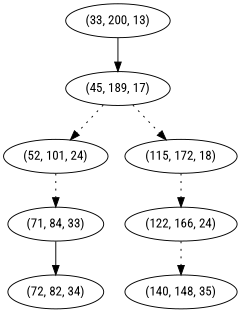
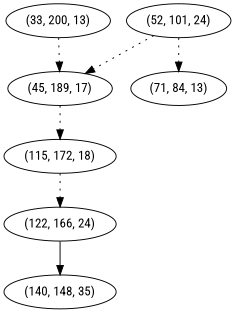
edge "(33, 200, 13)" -> "(45, 189, 17)": style solid -> dotted
edge "(45, 189, 17)" -> "(52, 101, 24)": reversed
node "(71, 84, 33)": label "(71, 84, 33)" -> "(71, 84, 13)"
edge "(122, 166, 24)" -> "(140, 148, 35)": style dotted -> solid
node "(72, 82, 34)": removed
